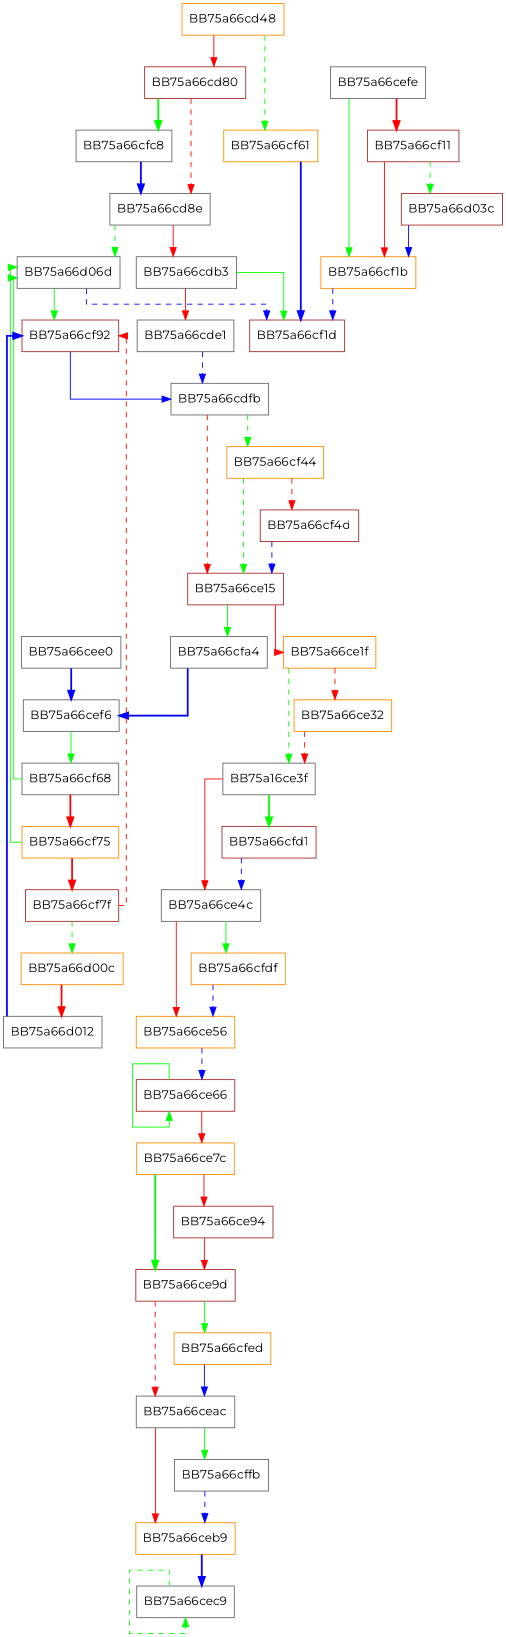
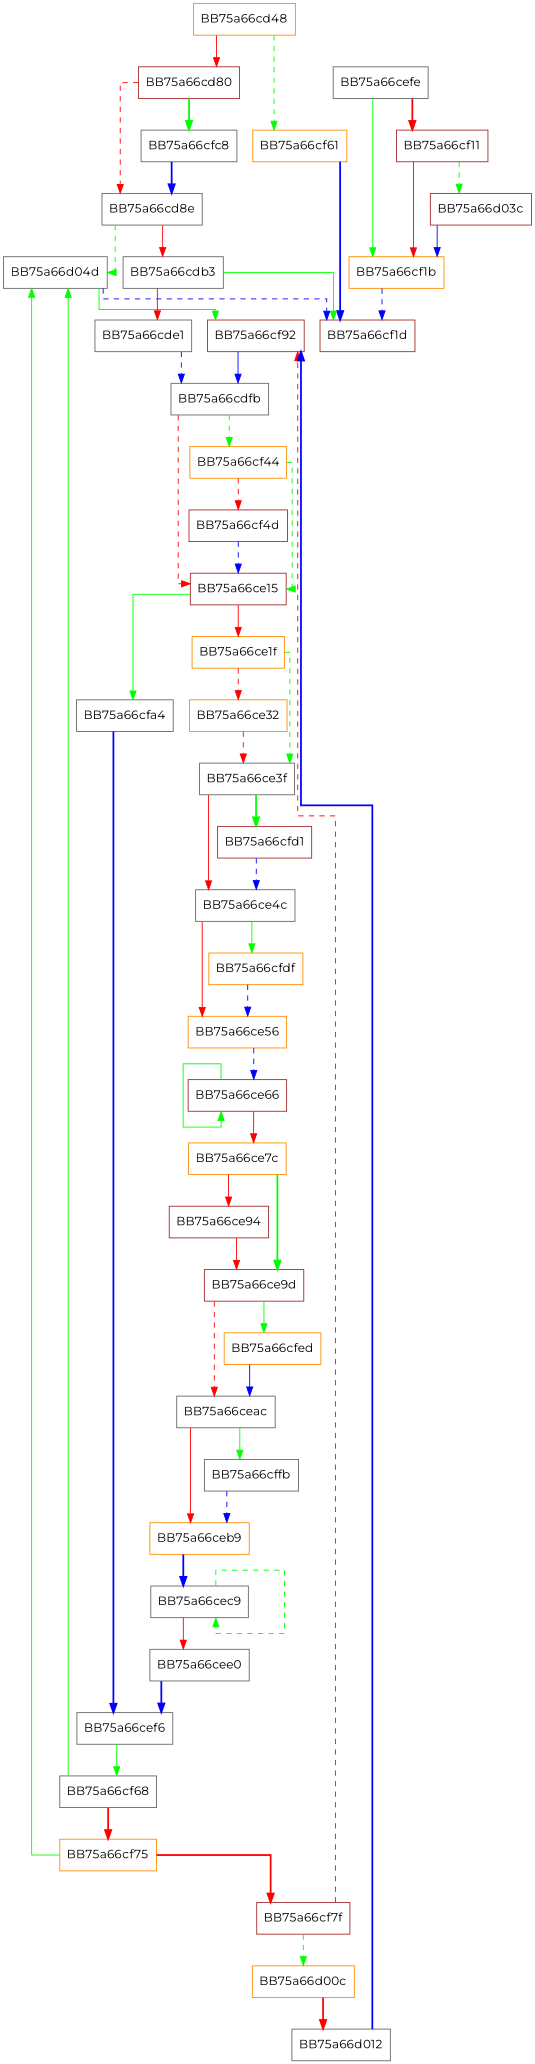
node "BB75a66d06d": label "BB75a66d06d" -> "BB75a66d04d"
node "BB75a16ce3f": label "BB75a16ce3f" -> "BB75a66ce3f"
edge "BB75a66cec9" -> "BB75a66cee0": added
